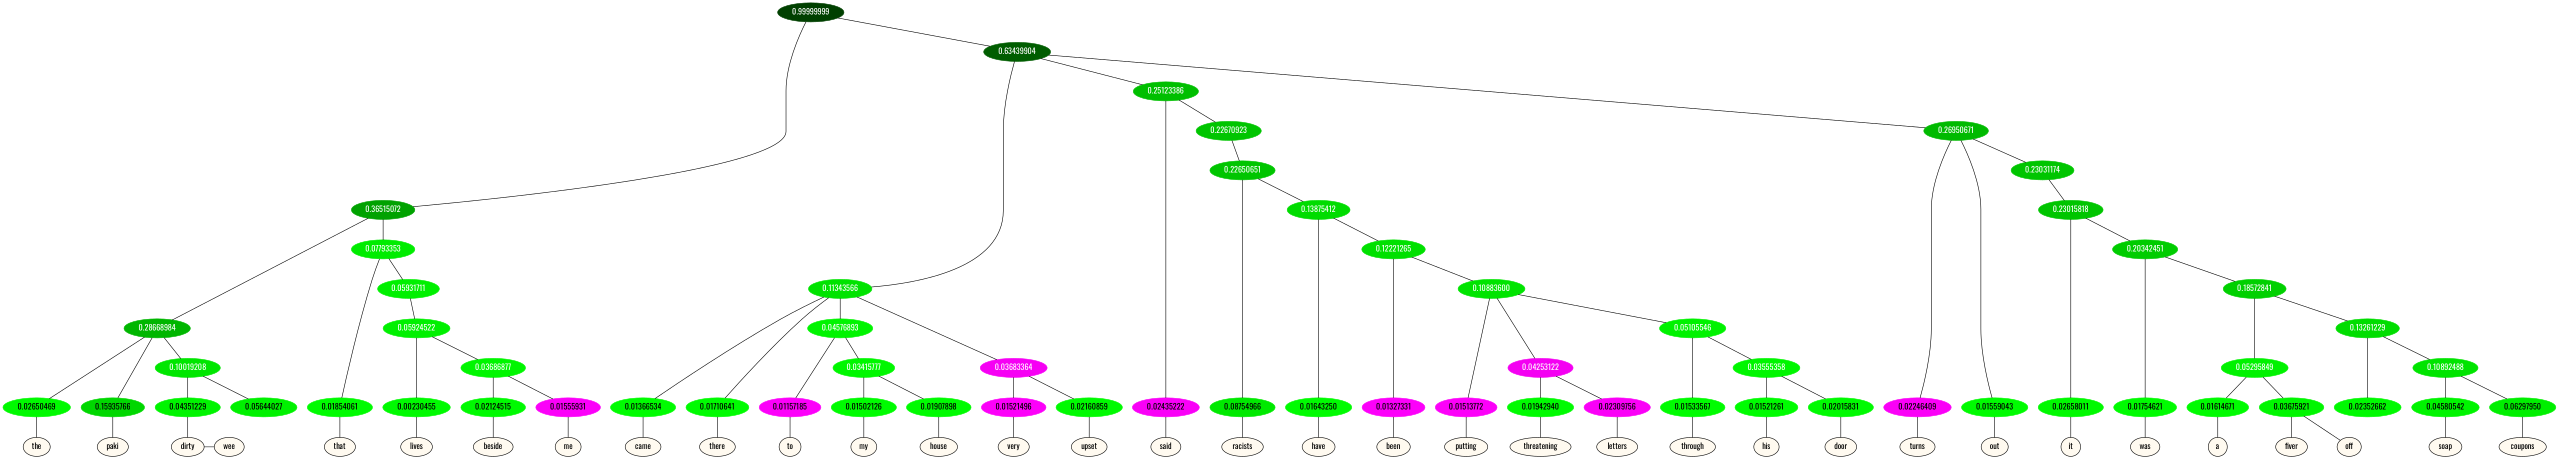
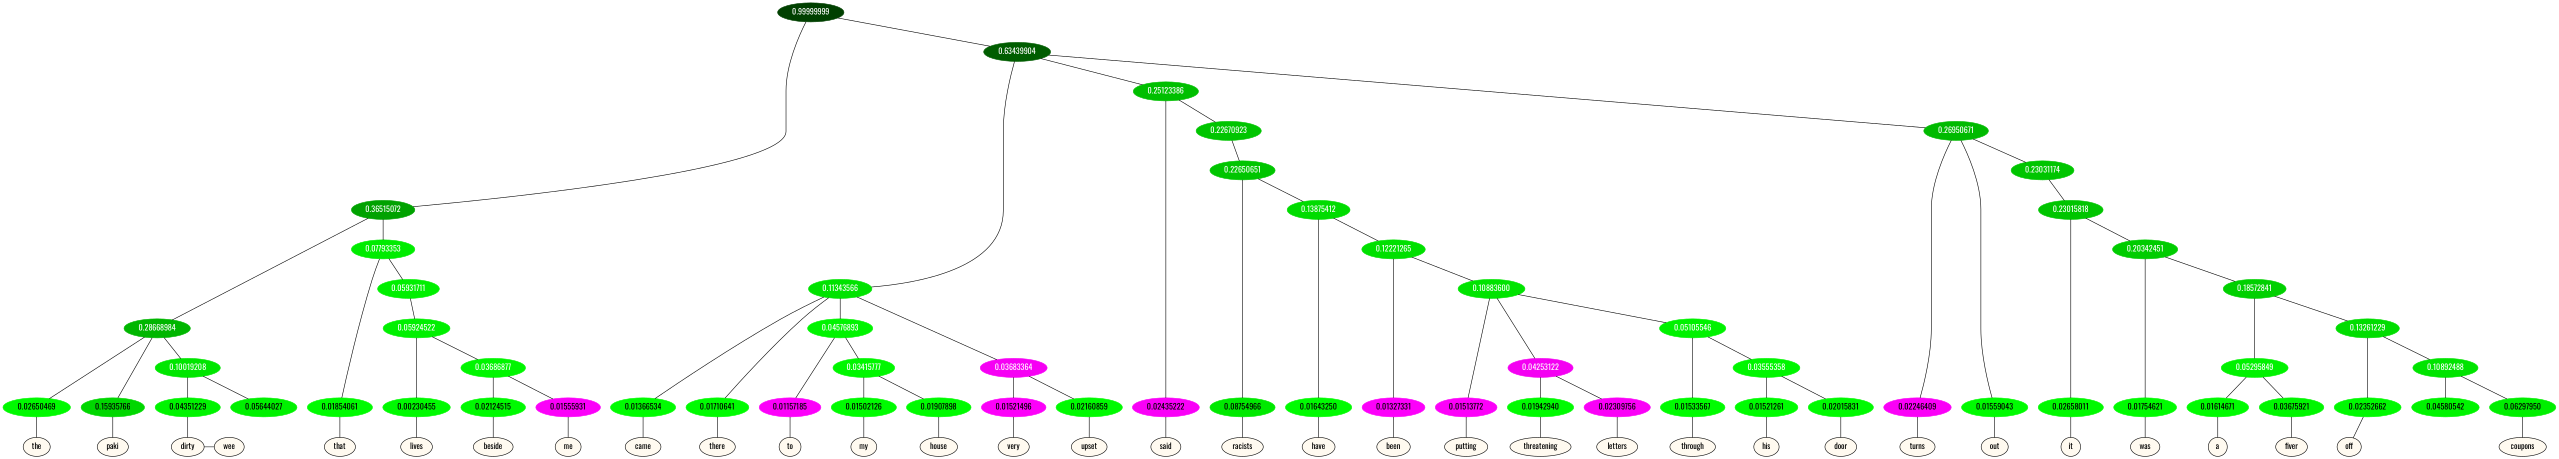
edge "0.03675921" -- "off": now "0.02352662" -- "off"
node "soap": removed
